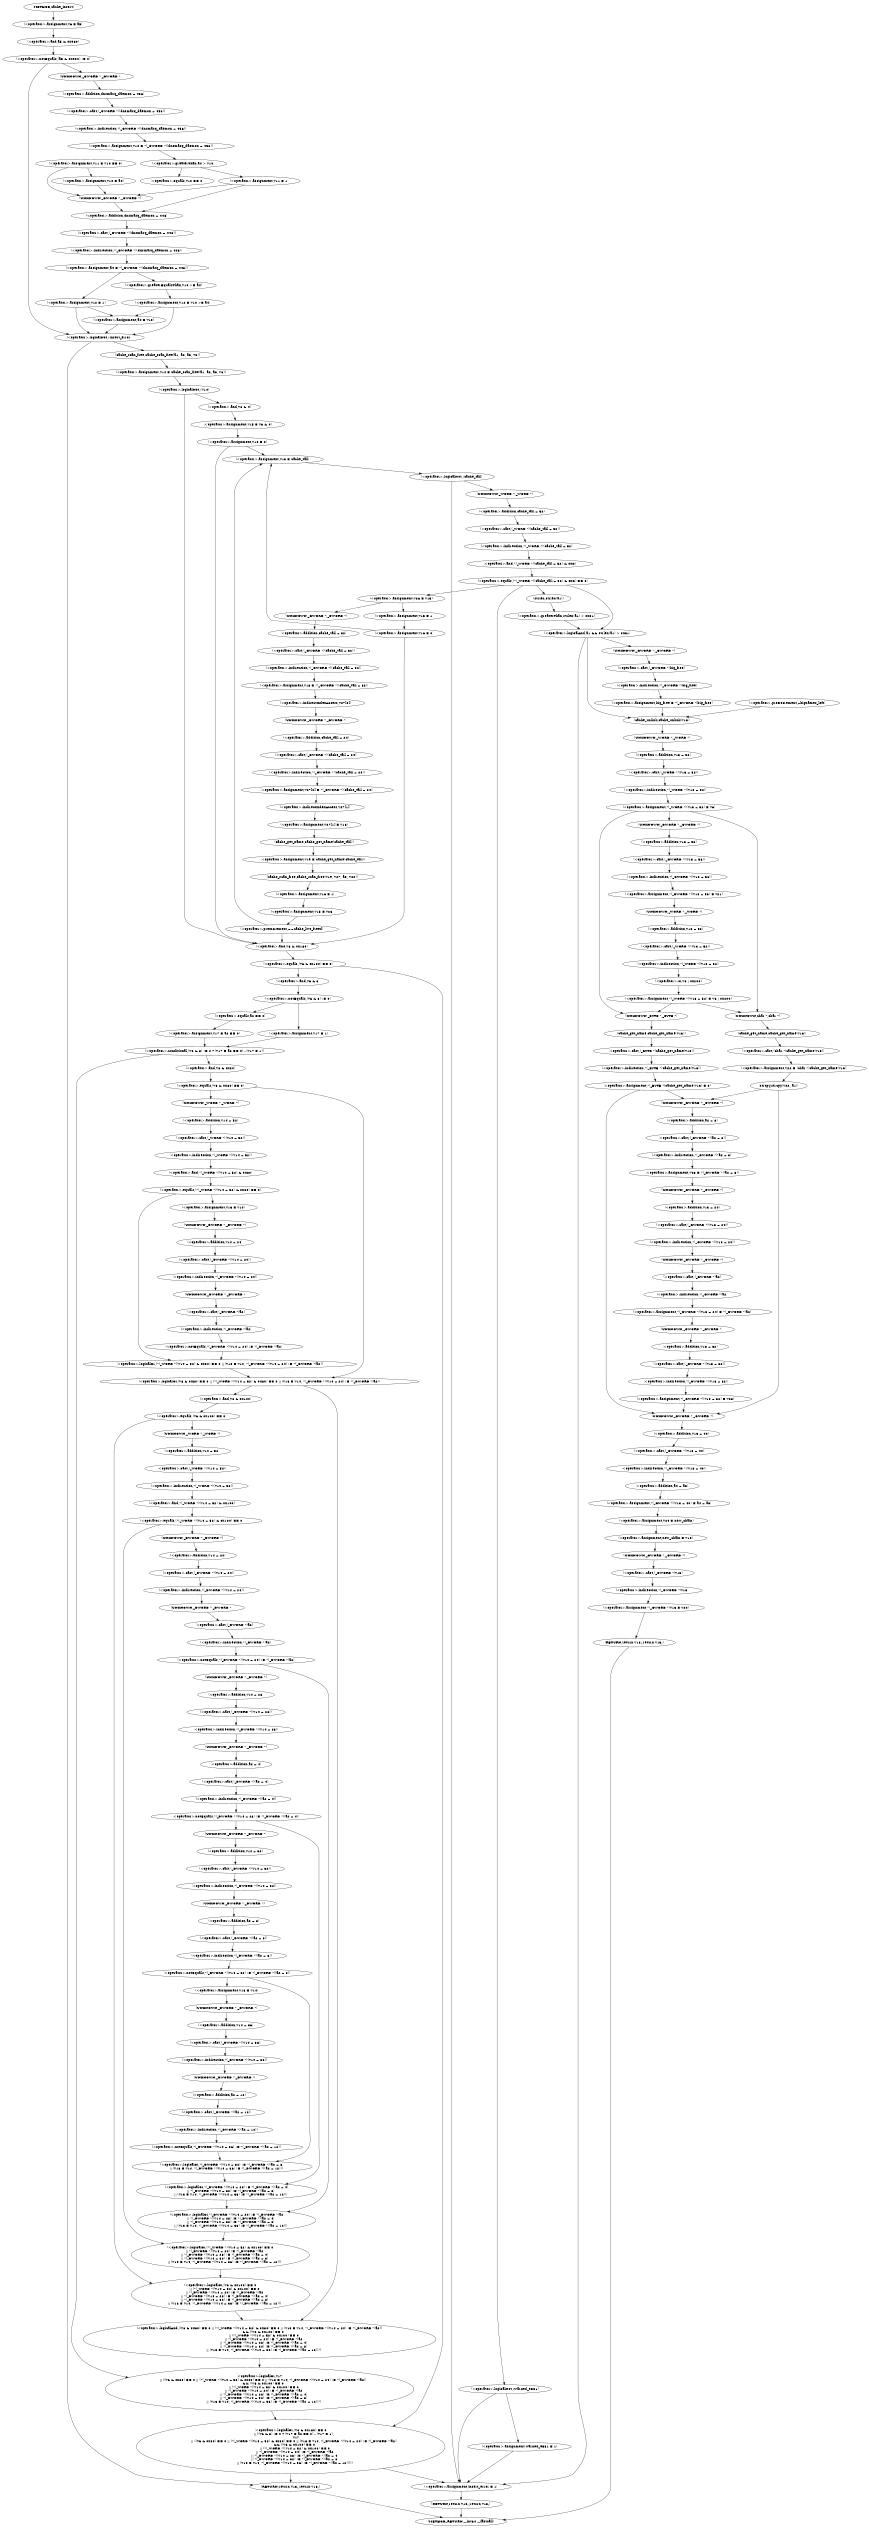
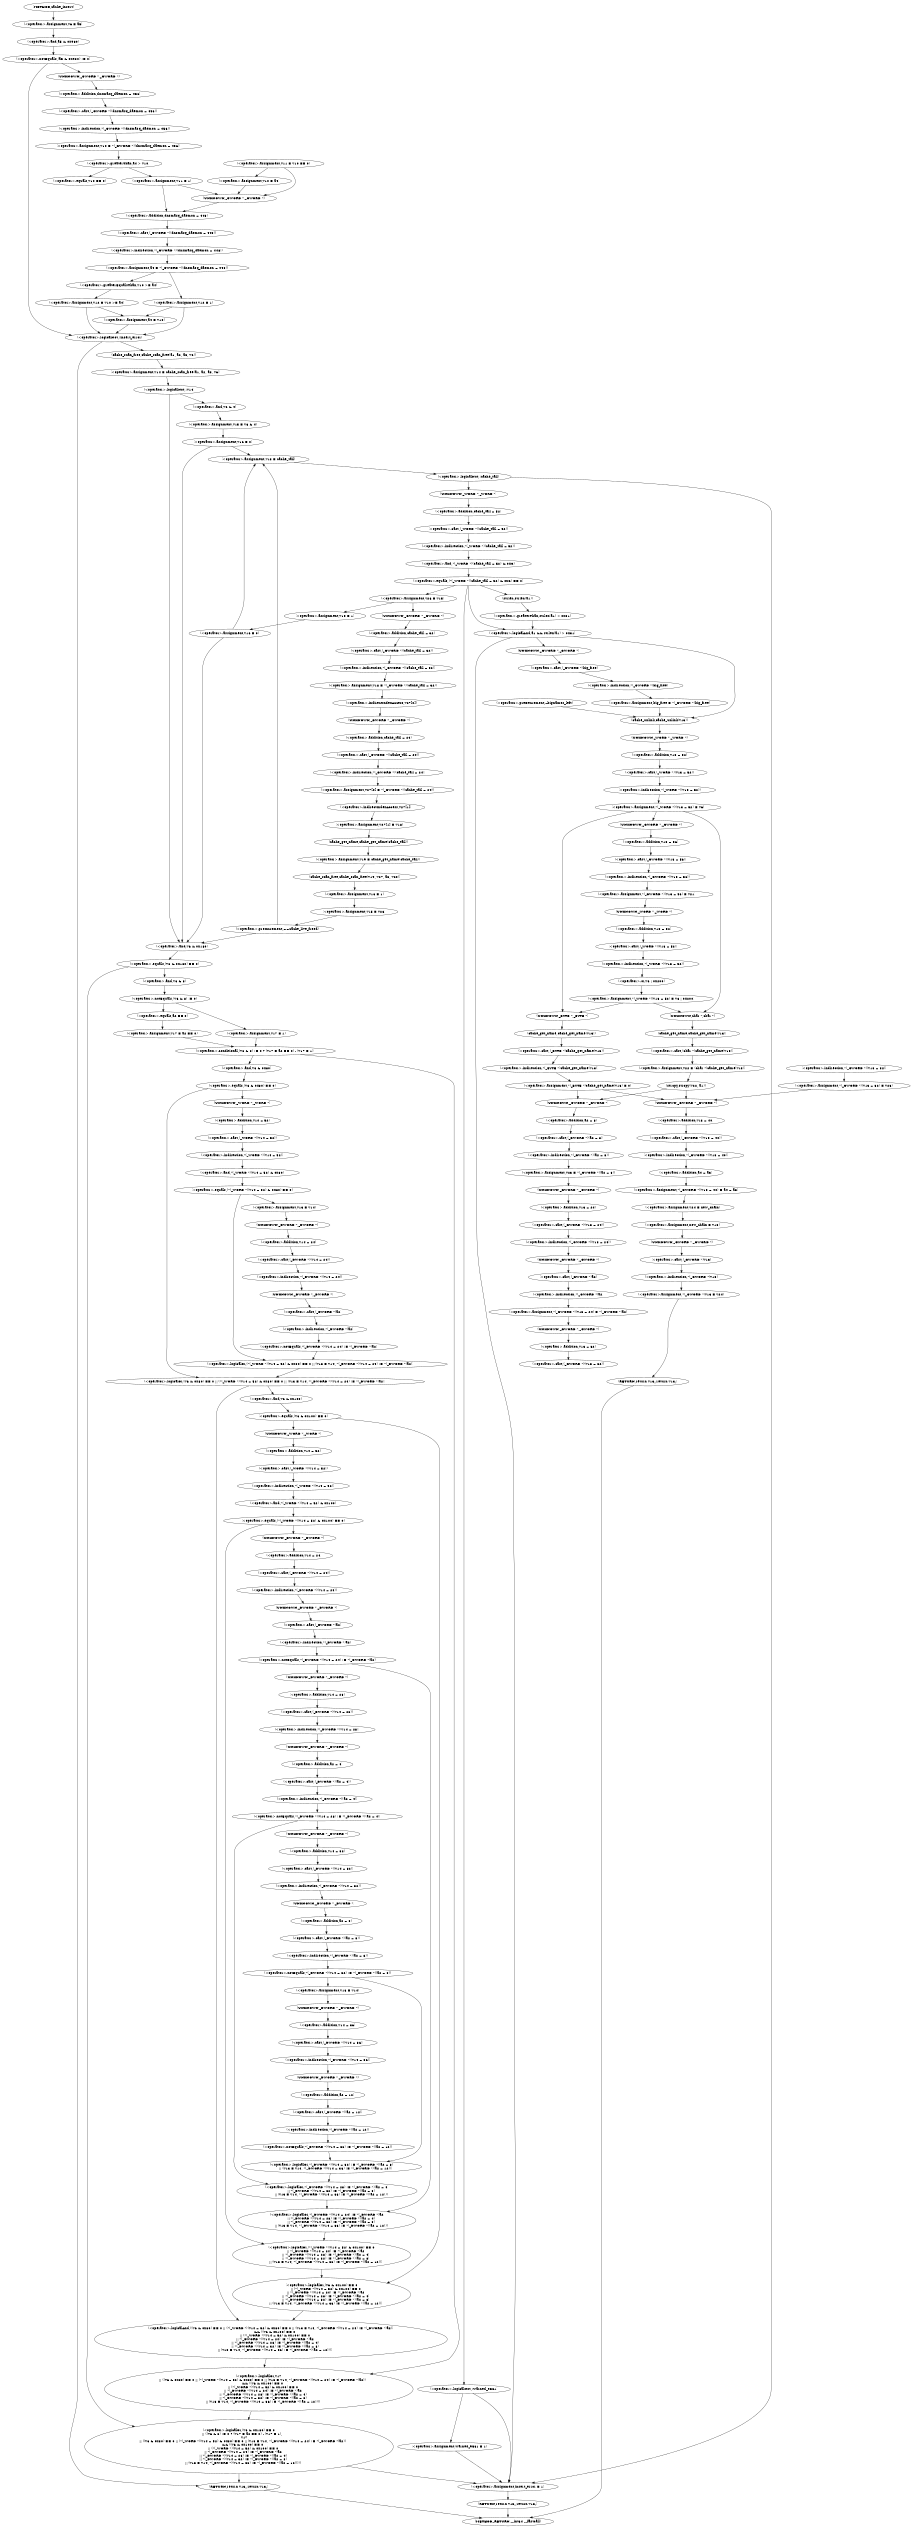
edge "(<operator>.cast,(_QWORD *)(v13 + 32))" -> "(<operator>.indirection,*(_QWORD *)(v13 + 32))": removed
